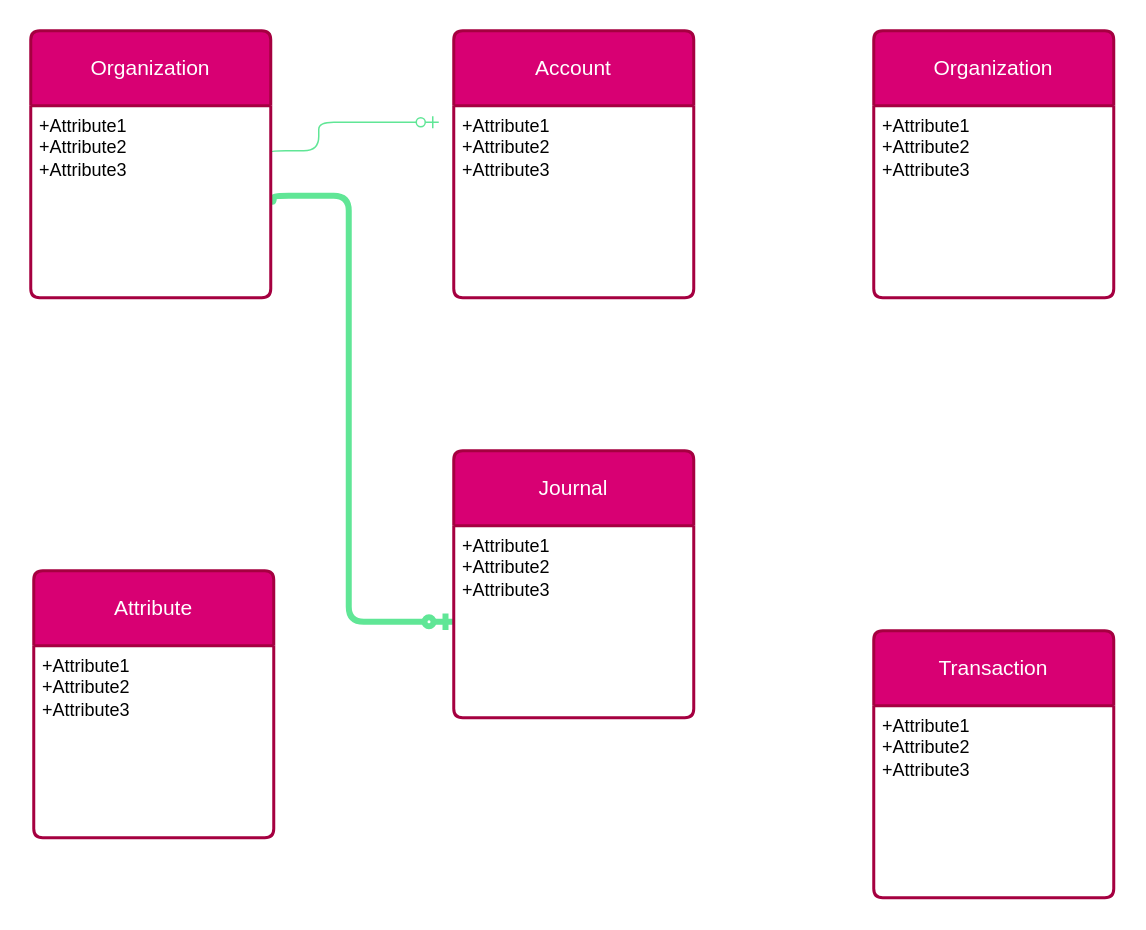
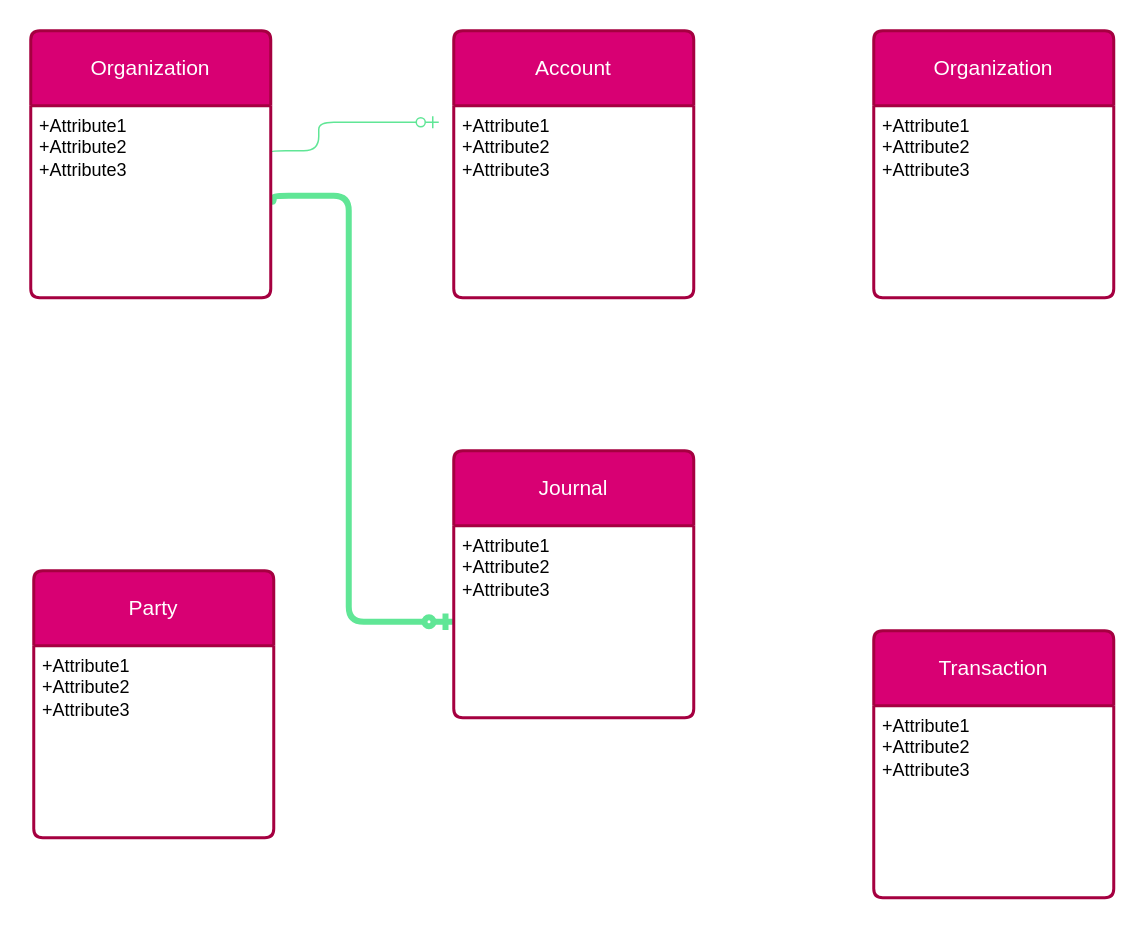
node "Attribute": label "Attribute" -> "Party"
